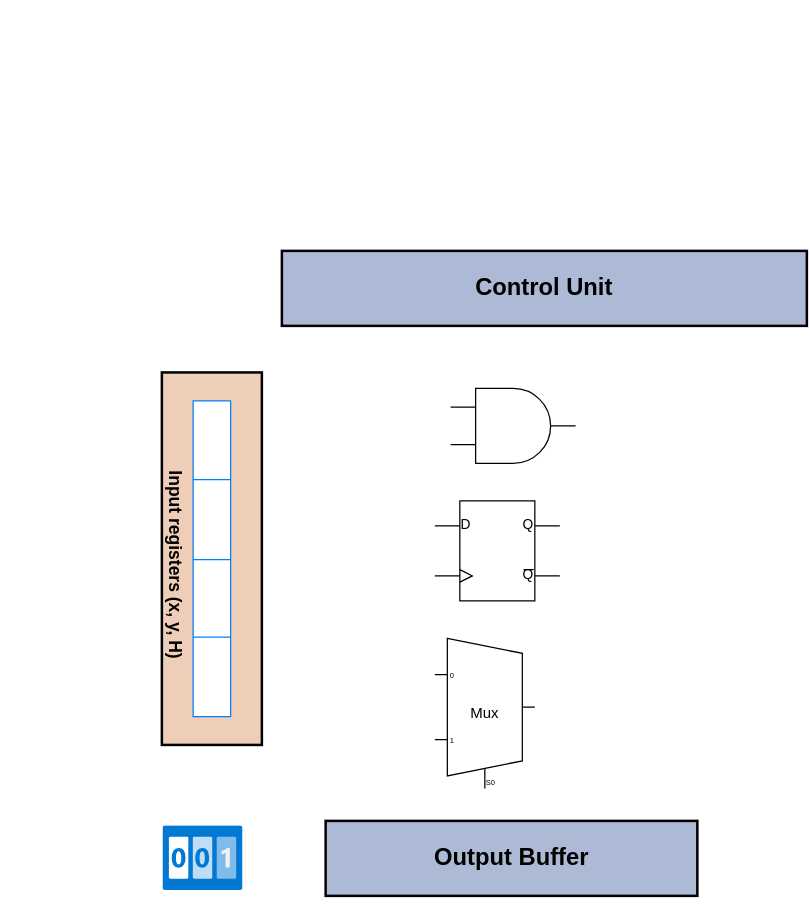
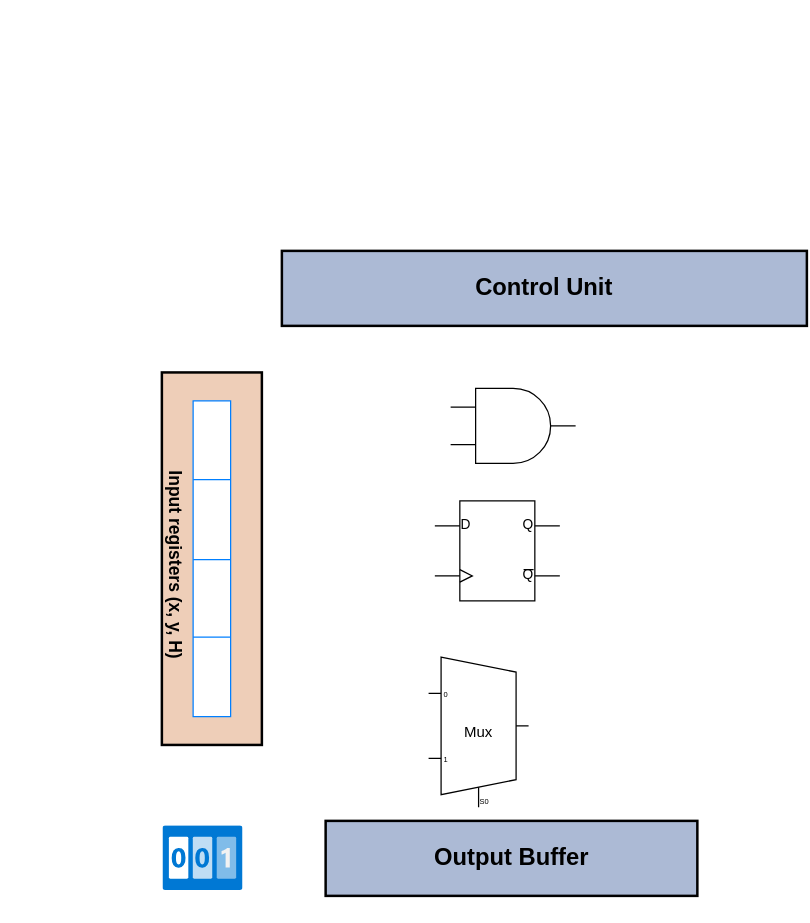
node "Mux": moved (485, 713) -> (479, 732)
